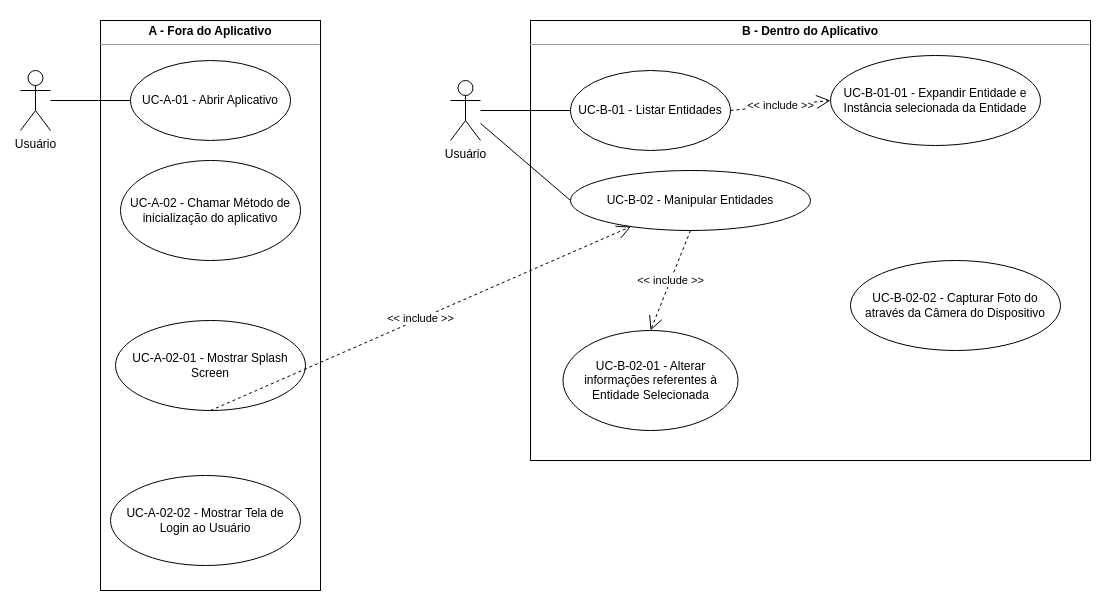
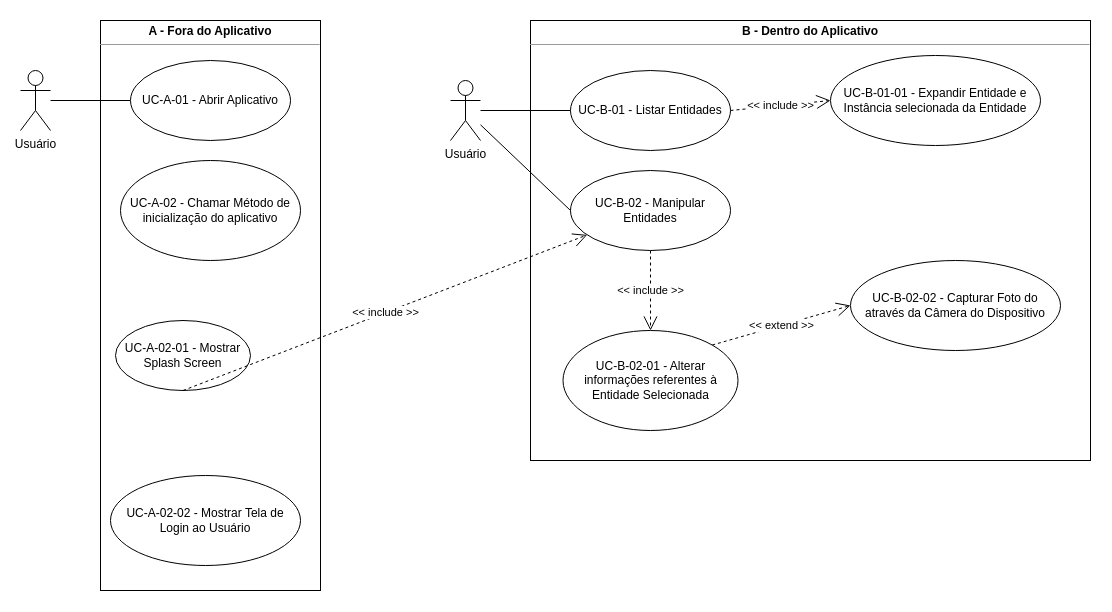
node "UC-B-02 - Manipular Entidades": size 240x60 -> 160x80
edge "UC-B-02-01 - Alterar informações referentes à Entidade Selecionada" -> "UC-B-02-02 - Capturar Foto do através da Câmera do Dispositivo": added, label "<< extend >>"
node "UC-A-02-01 - Mostrar Splash Screen": size 190x90 -> 135x70
